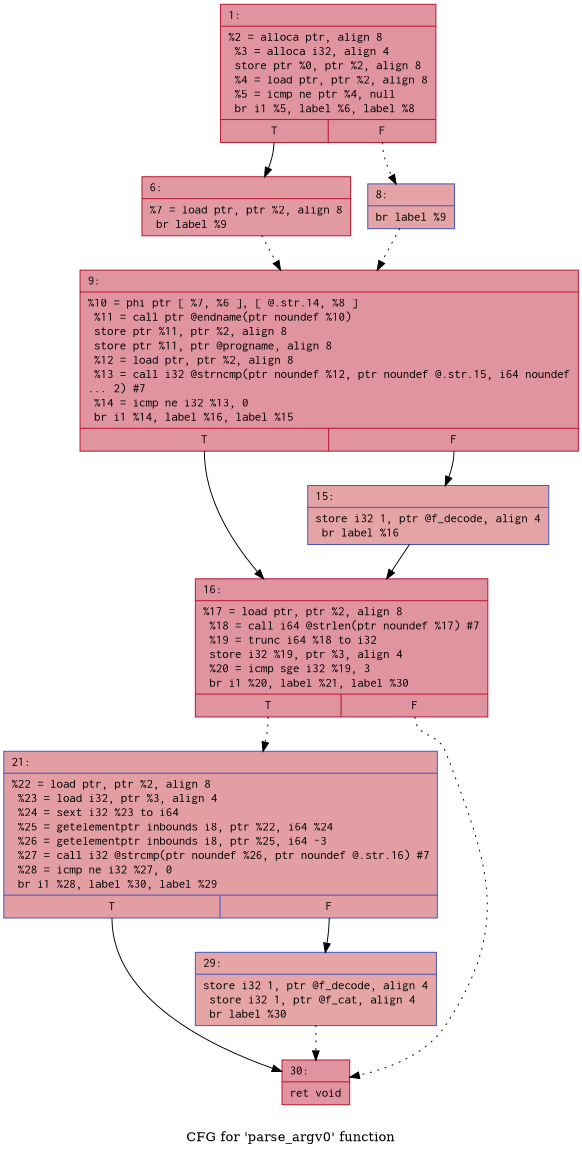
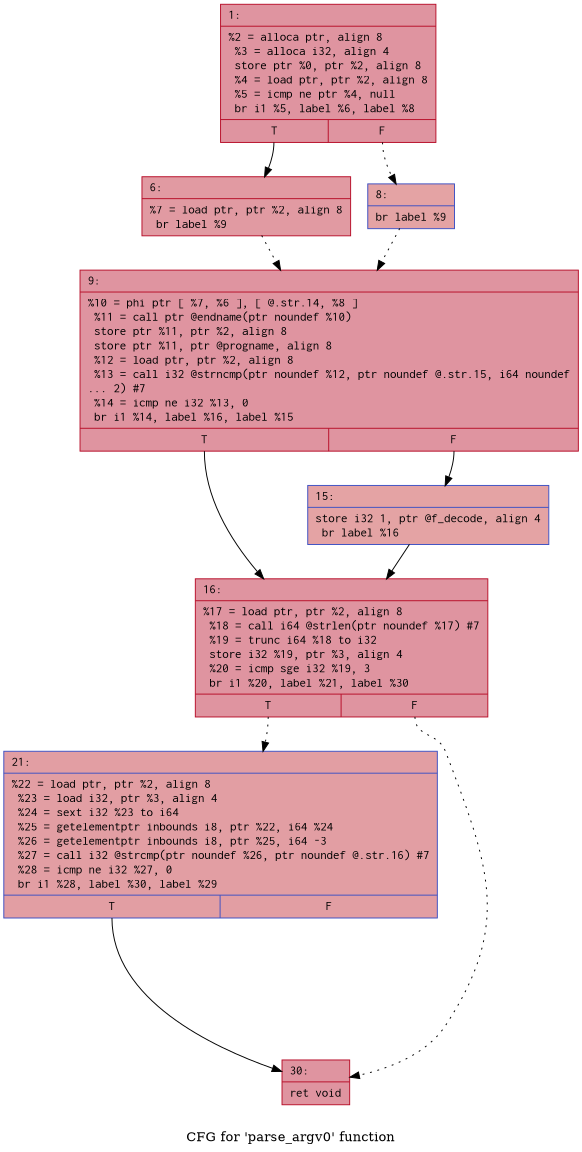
node "29:": removed
